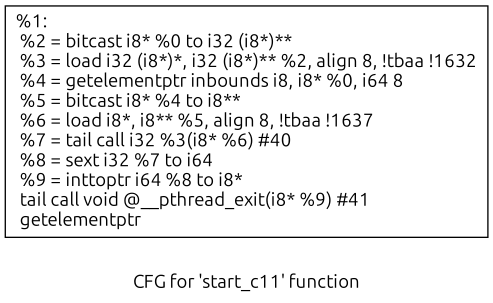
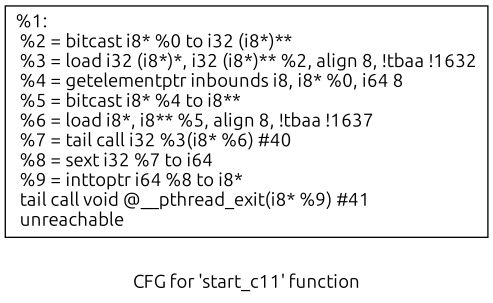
node "%1:": text "getelementptr" -> "unreachable"
